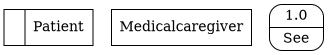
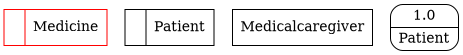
node "Medicine": added
node "1.0": text "See" -> "Patient"
